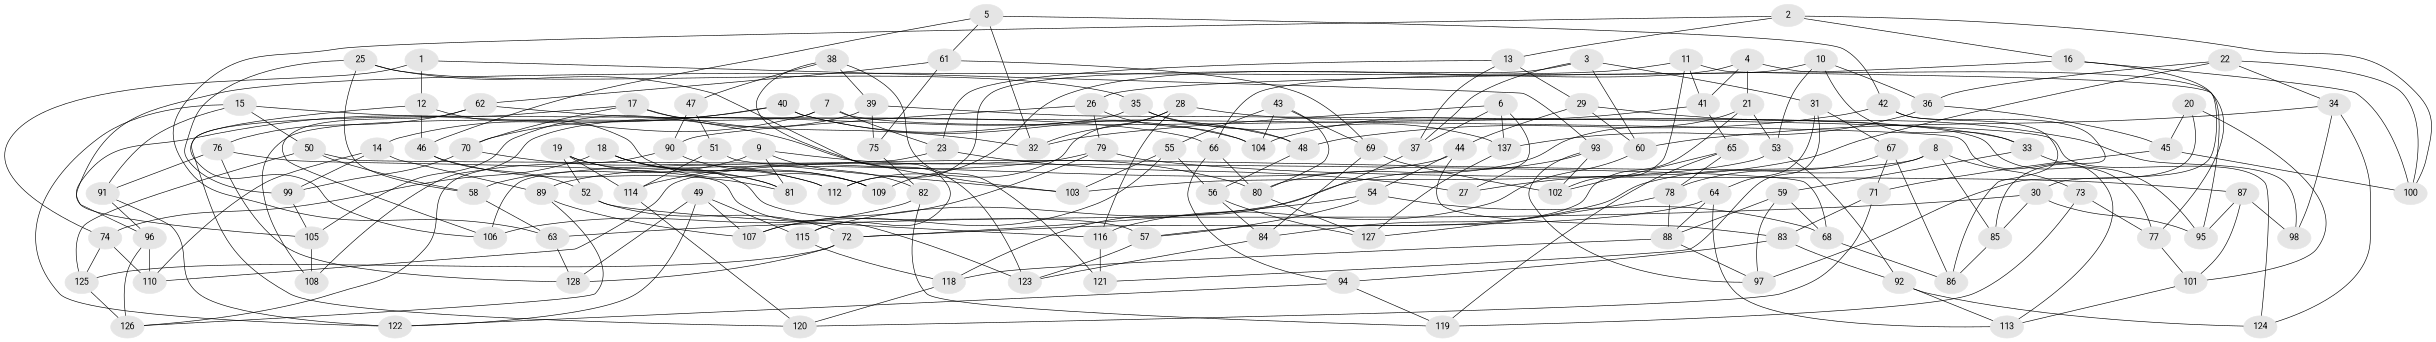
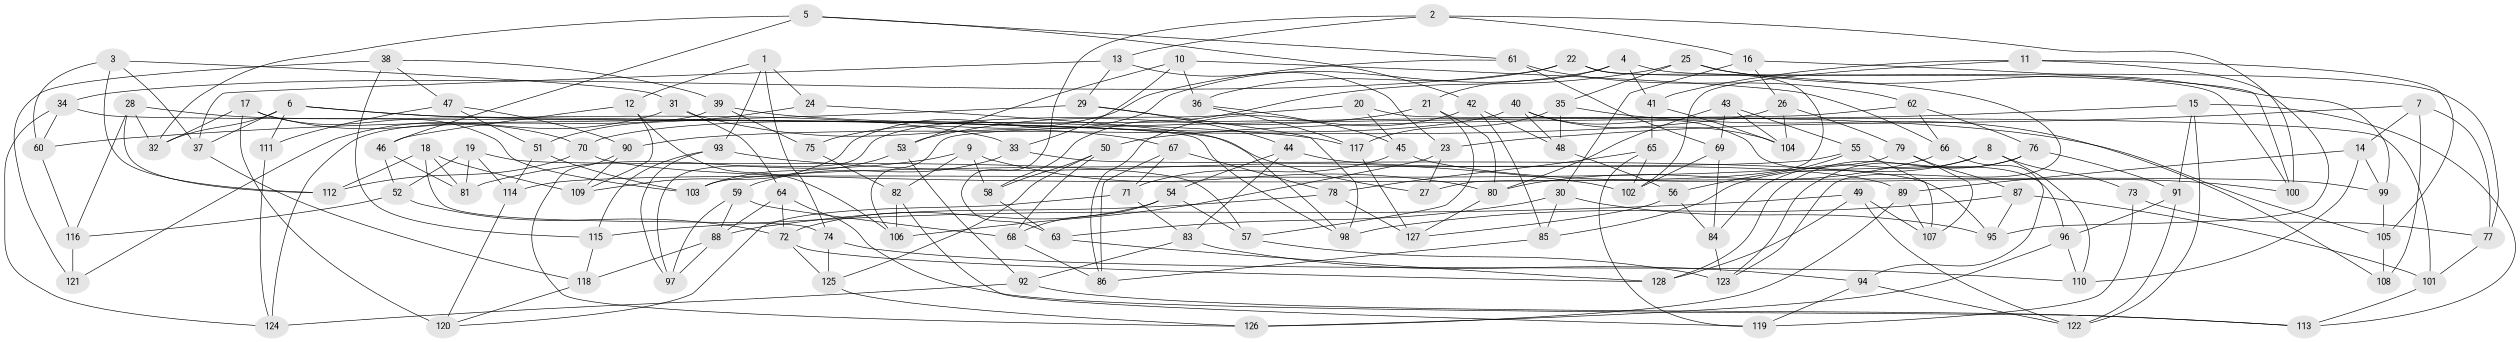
node "24": added
node "111": added
node "137": label "137" -> "117"
